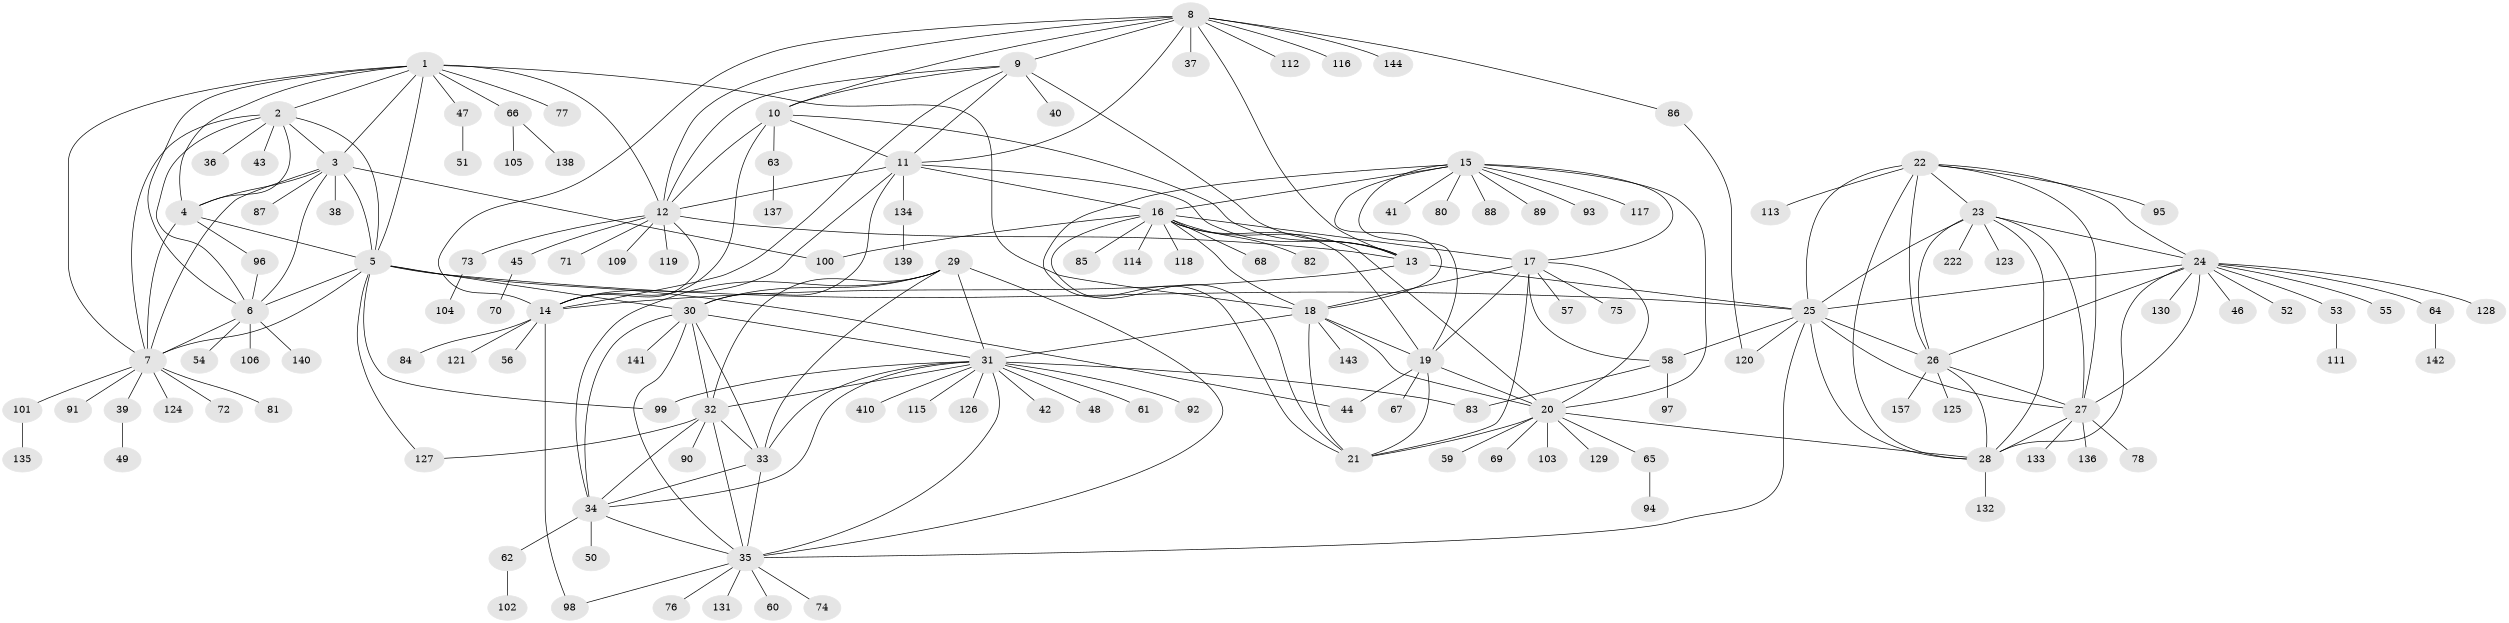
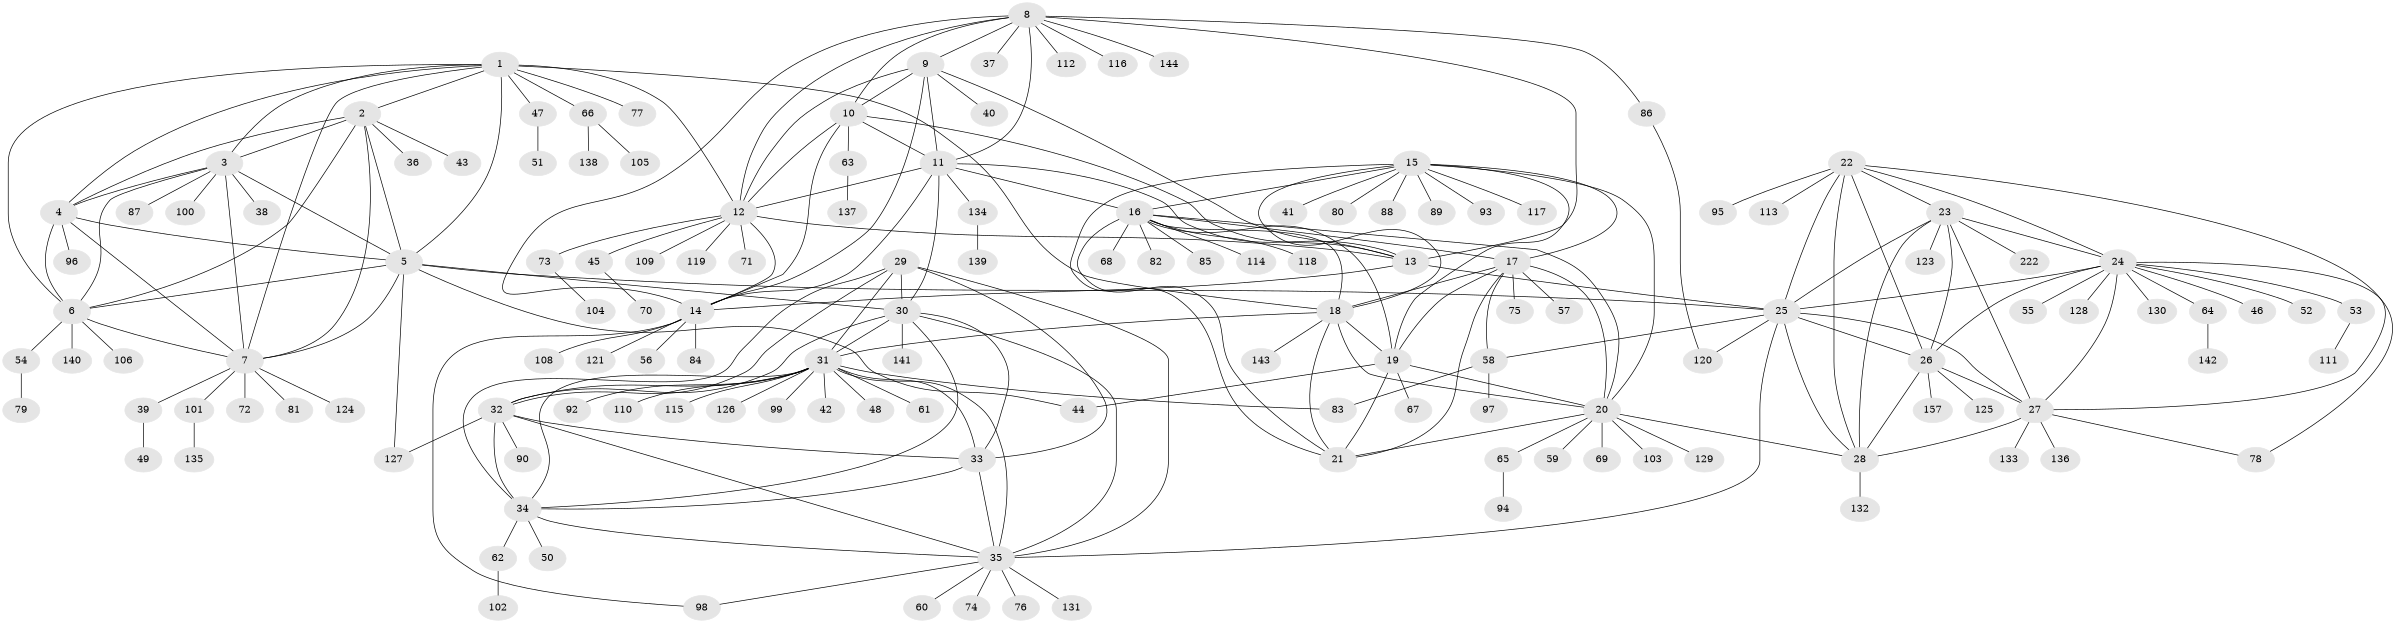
edge "16" -- "100": removed
edge "96" -- "6": now "4" -- "6"
node "108": added
edge "5" -- "99": removed
edge "24" -- "28": now "24" -- "78"
node "79": added
node "91": removed
node "410": label "410" -> "110"
